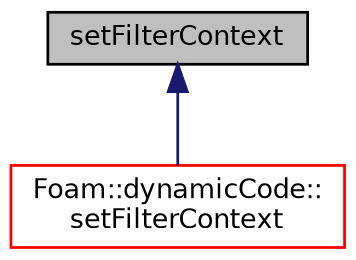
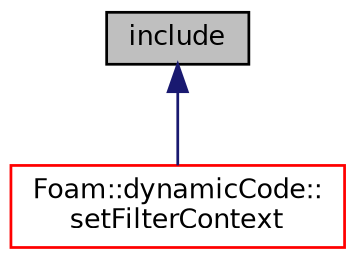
node "setFilterContext": label "setFilterContext" -> "include"
